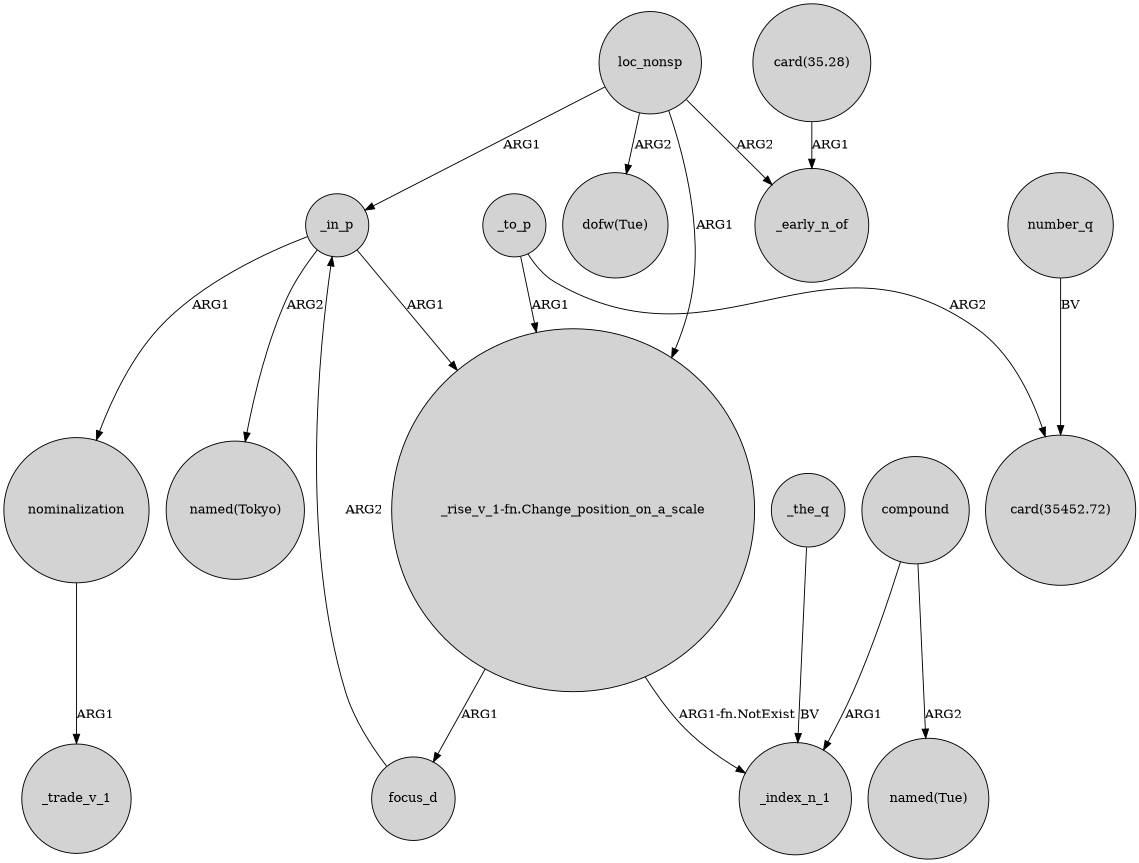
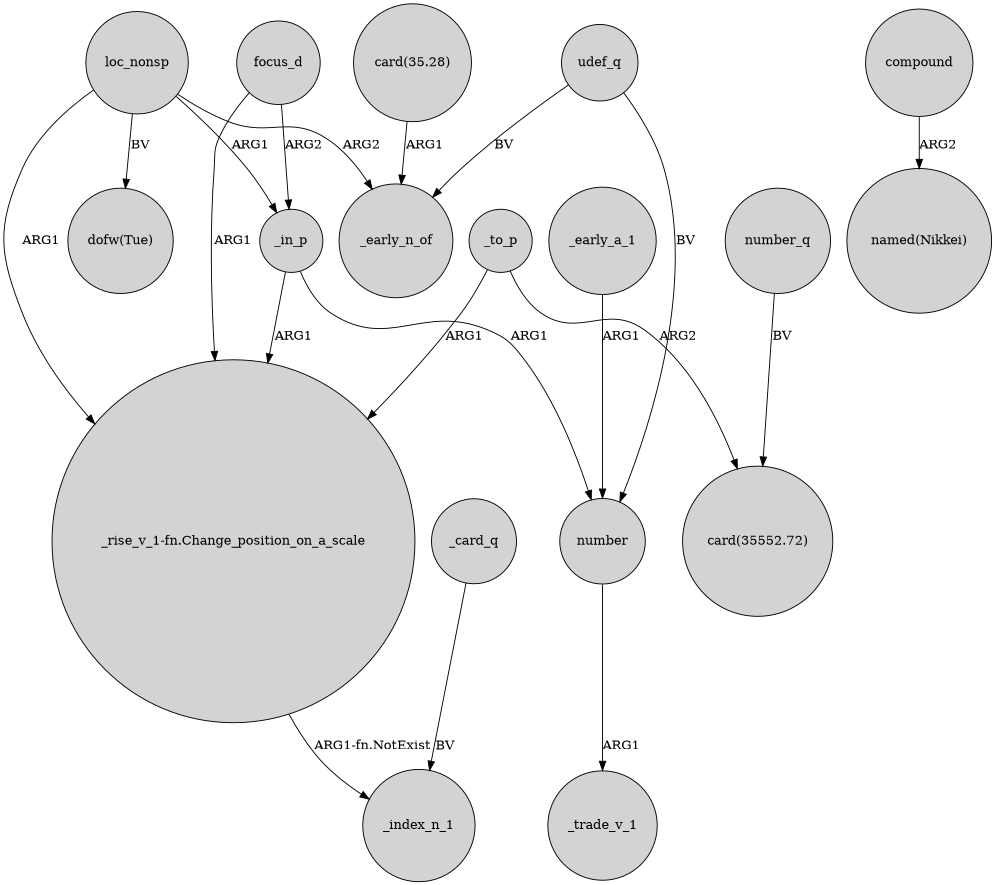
node "udef_q": added
edge "loc_nonsp" -> "dofw(Tue)": label "ARG2" -> "BV"
node "_early_a_1": added
node "nominalization": label "nominalization" -> "number"
node "named(Tokyo)": removed
node "_the_q": label "_the_q" -> "_card_q"
node "card(35452.72)": label "card(35452.72)" -> "card(35552.72)"
edge "compound" -> "_index_n_1": removed, label "ARG1"
edge "_rise_v_1-fn.Change_position_on_a_scale" -> "focus_d": reversed
node "named(Tue)": label "named(Tue)" -> "named(Nikkei)"
